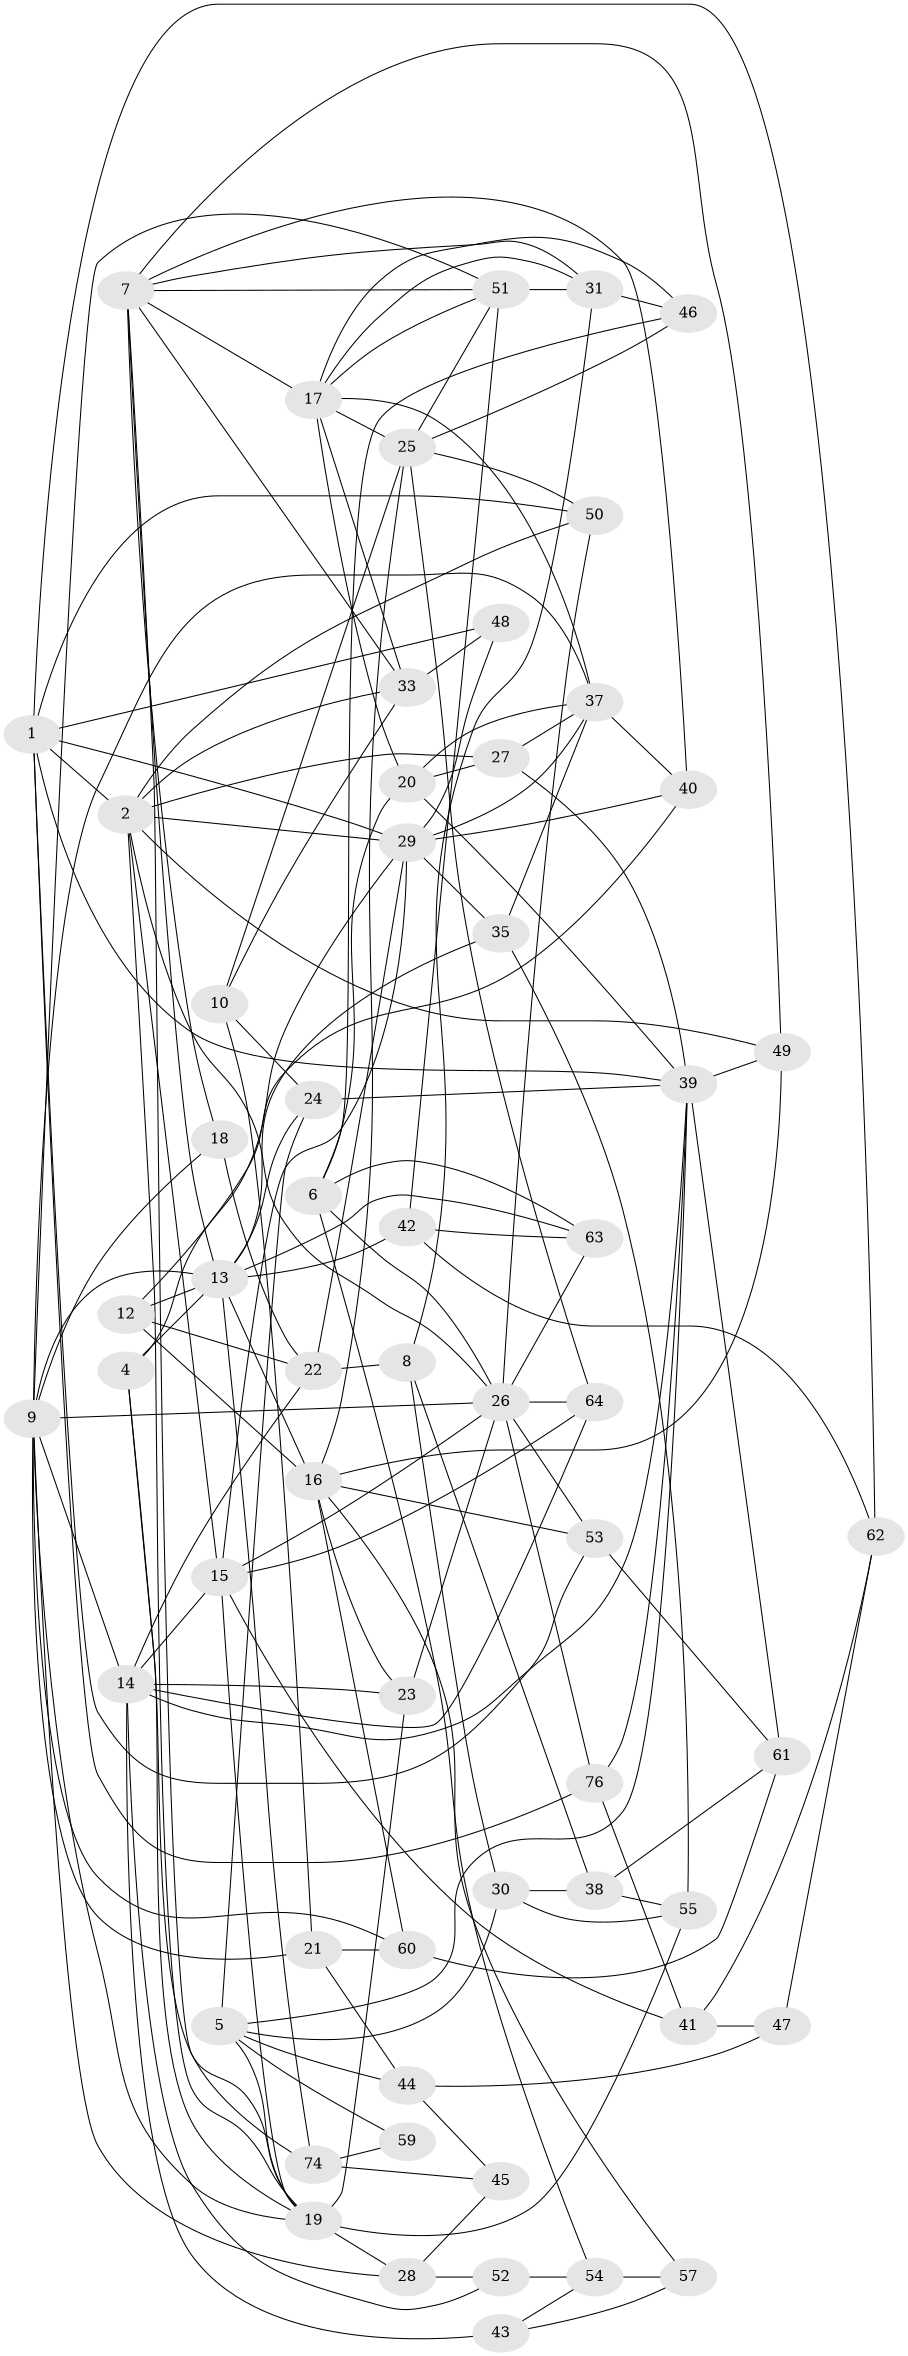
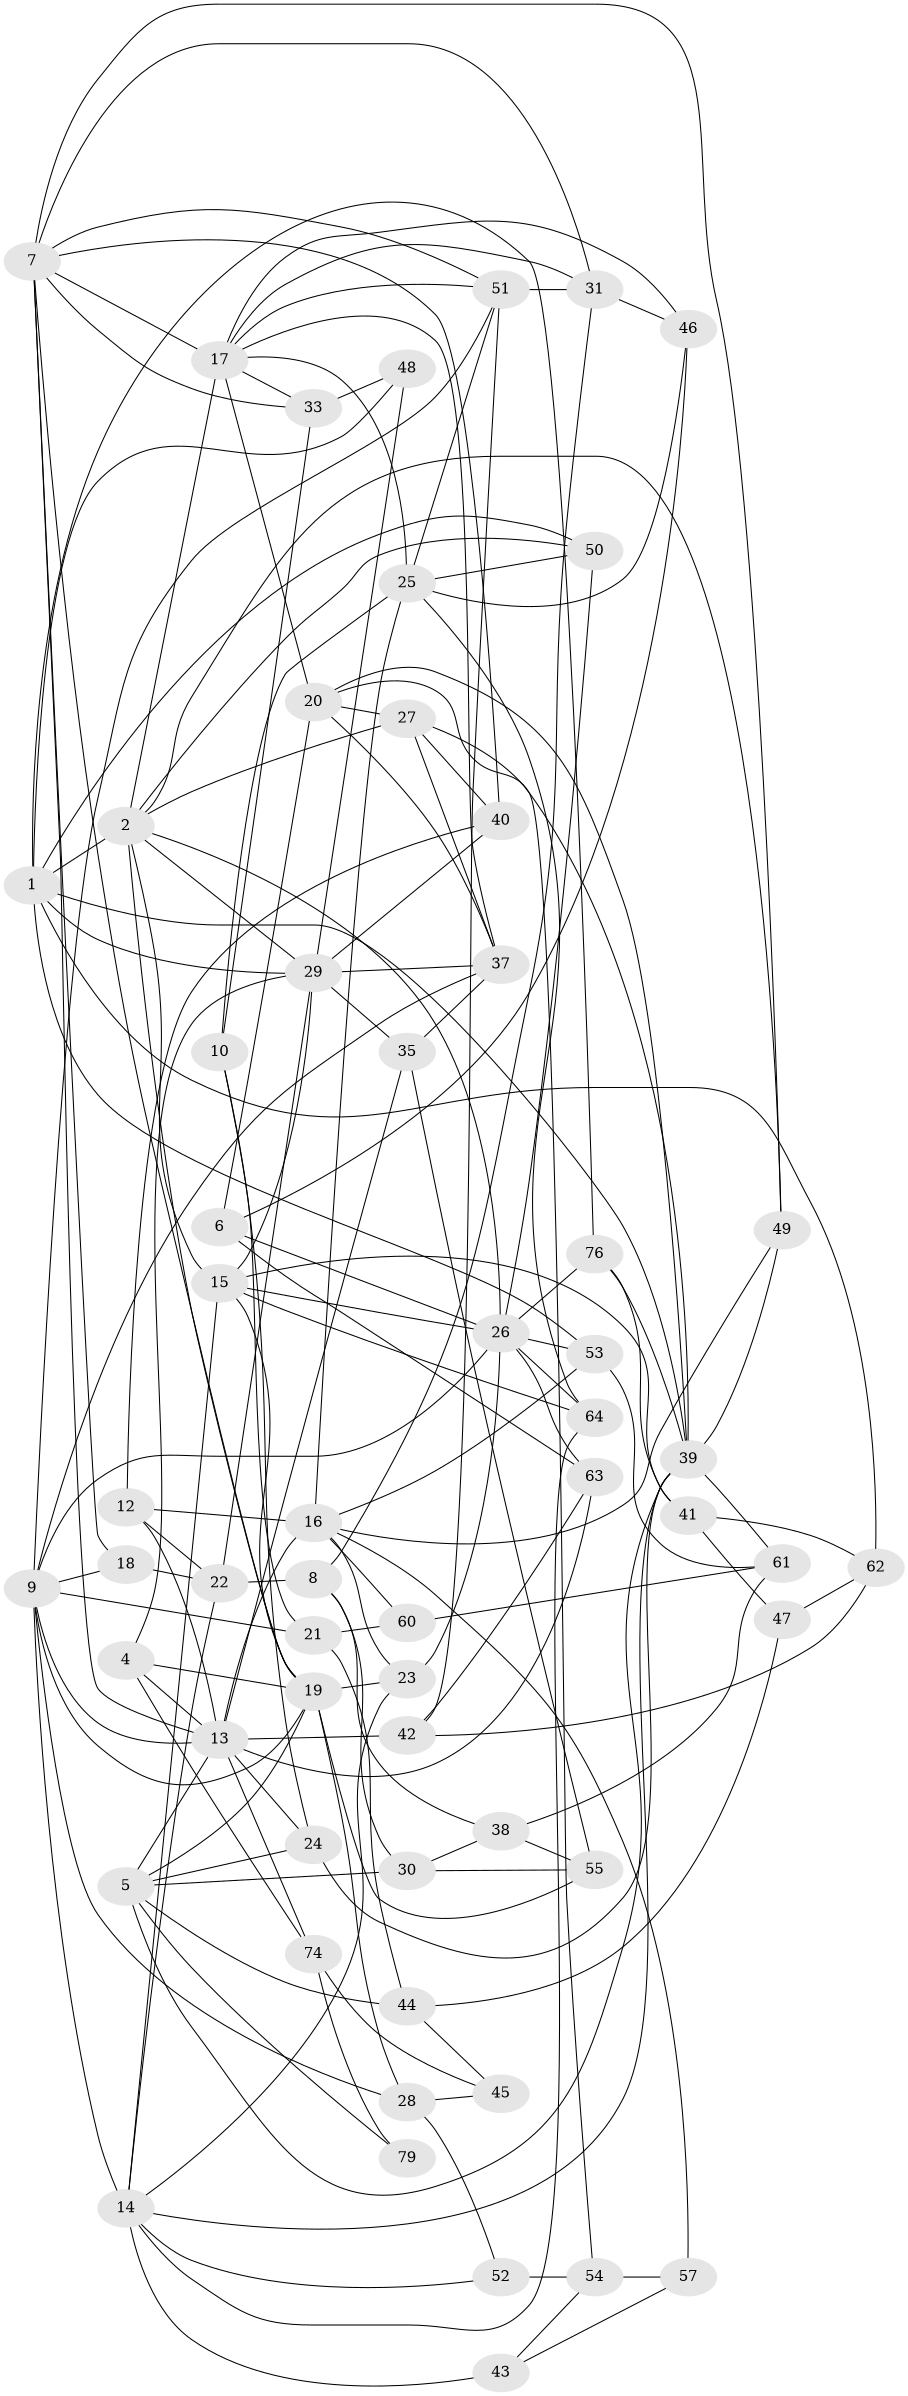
edge "33" -- "2": now "17" -- "2"
edge "37" -- "40": now "27" -- "40"
edge "6" -- "54": now "20" -- "54"
edge "13" -- "5": added
edge "9" -- "60": removed
node "59": label "59" -> "79"
